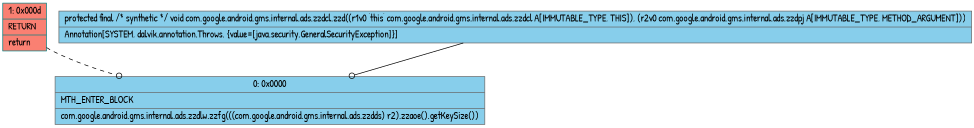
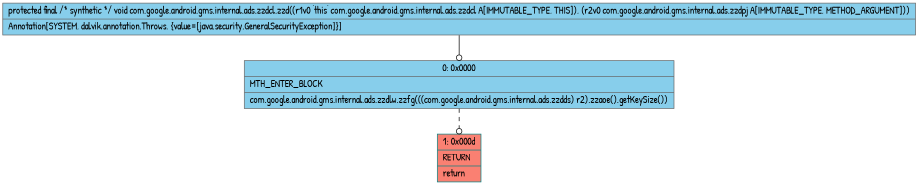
edge "1: 0x000d" -> "0: 0x0000": reversed
